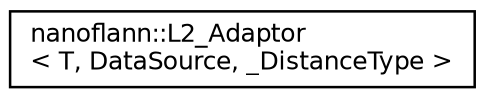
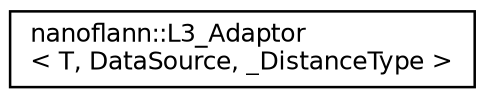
node "nanoflann::L2_Adaptor < T, DataSource, _DistanceType >": label "nanoflann::L2_Adaptor < T, DataSource, _DistanceType >" -> "nanoflann::L3_Adaptor < T, DataSource, _DistanceType >"
